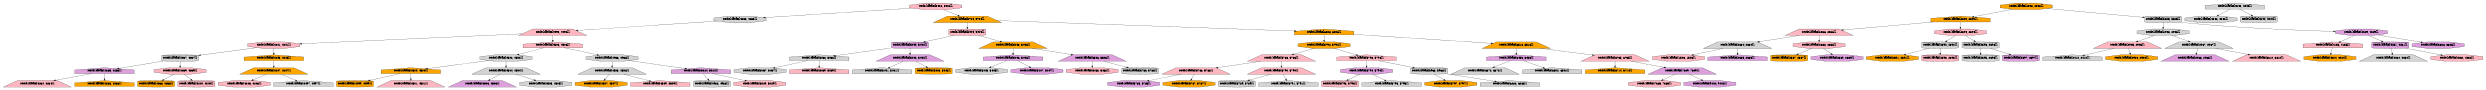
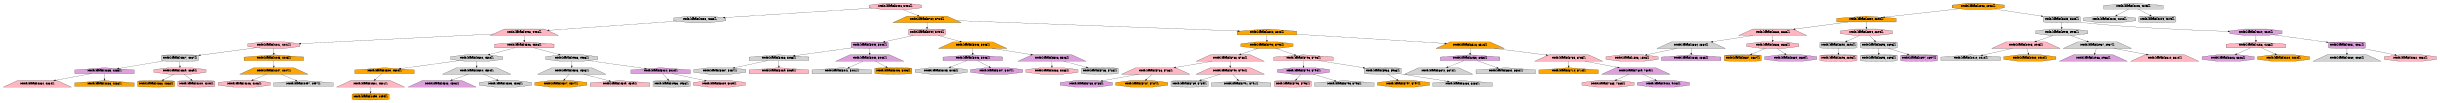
edge "Node{data=[4229, 4229]}" -> "Node{data=[3826, 3826]}": now "Node{data=[4156, 4156]}" -> "Node{data=[3826, 3826]}"
node "Node{data=[2391, 2391]}": removed
edge "Node{data=[4500, 4500]}" -> "Node{data=[4499, 4499]}": now "Node{data=[4501, 4501]}" -> "Node{data=[4499, 4499]}"
